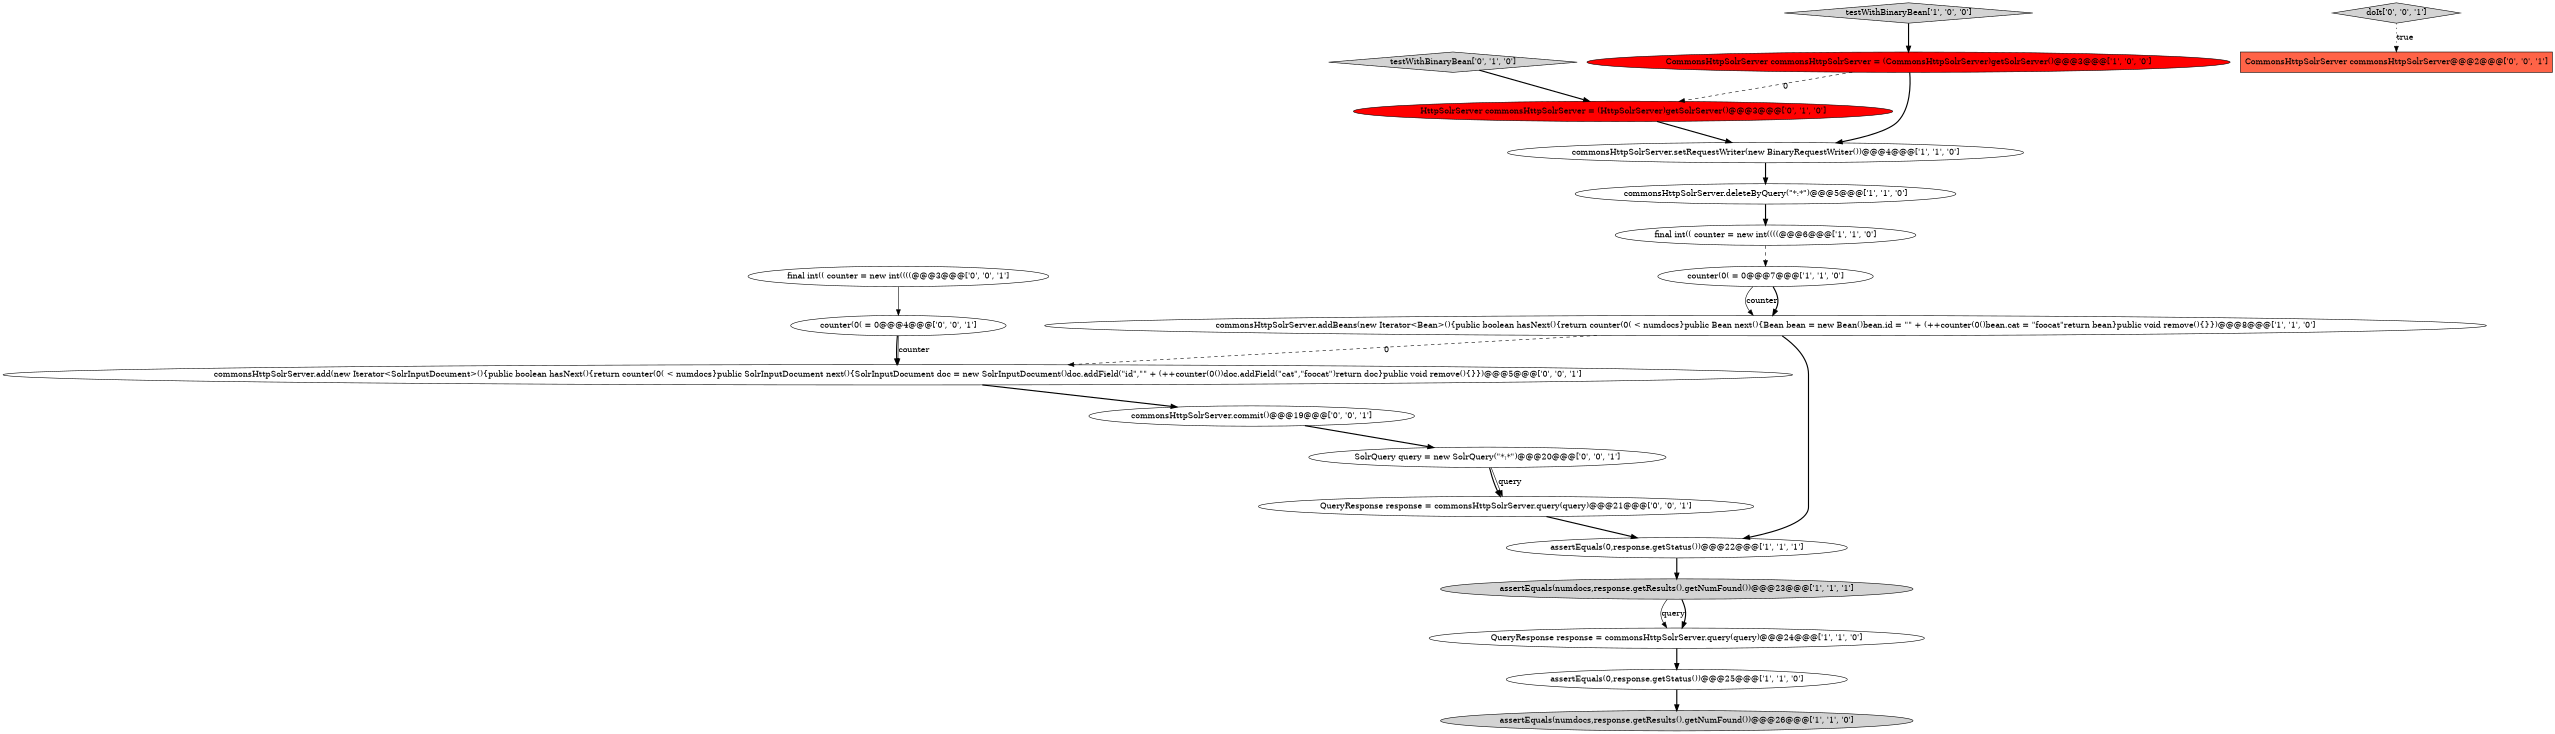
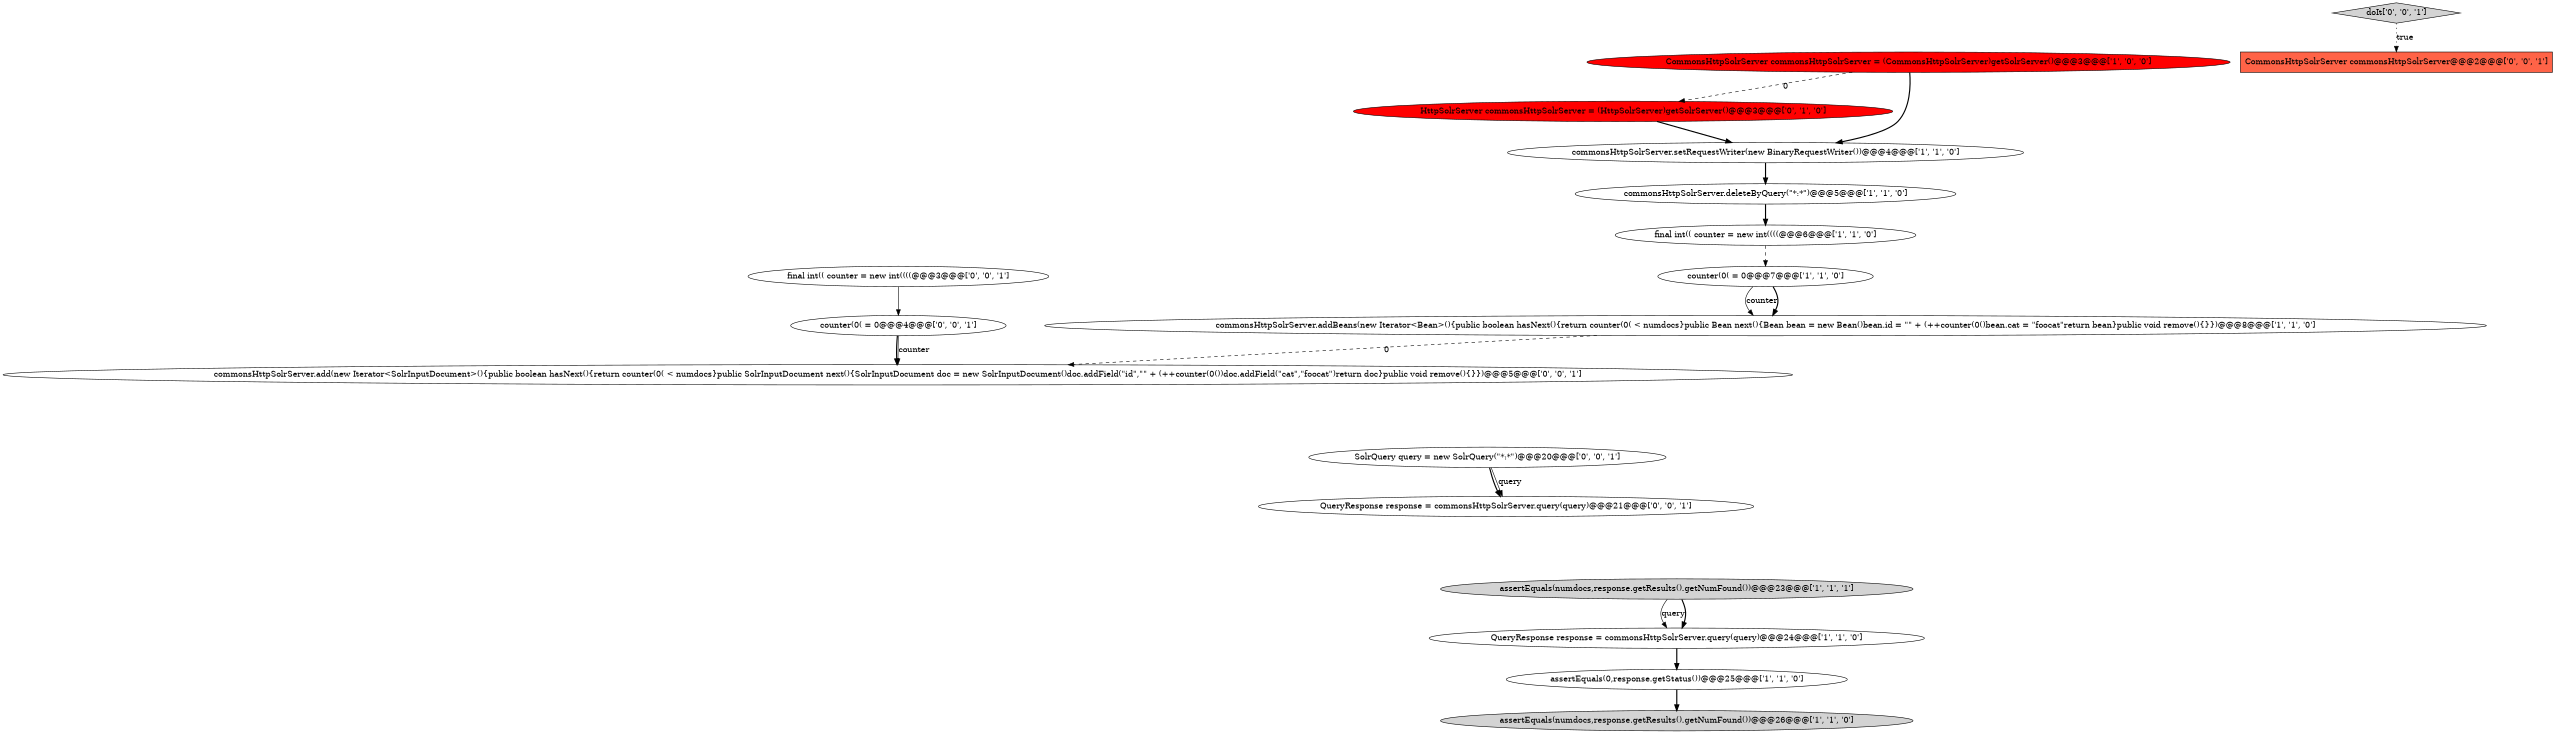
node "testWithBinaryBean['1', '0', '0']": removed
node "testWithBinaryBean['0', '1', '0']": removed
node "commonsHttpSolrServer.commit()@@@19@@@['0', '0', '1']": removed
node "assertEquals(0,response.getStatus())@@@22@@@['1', '1', '1']": removed
